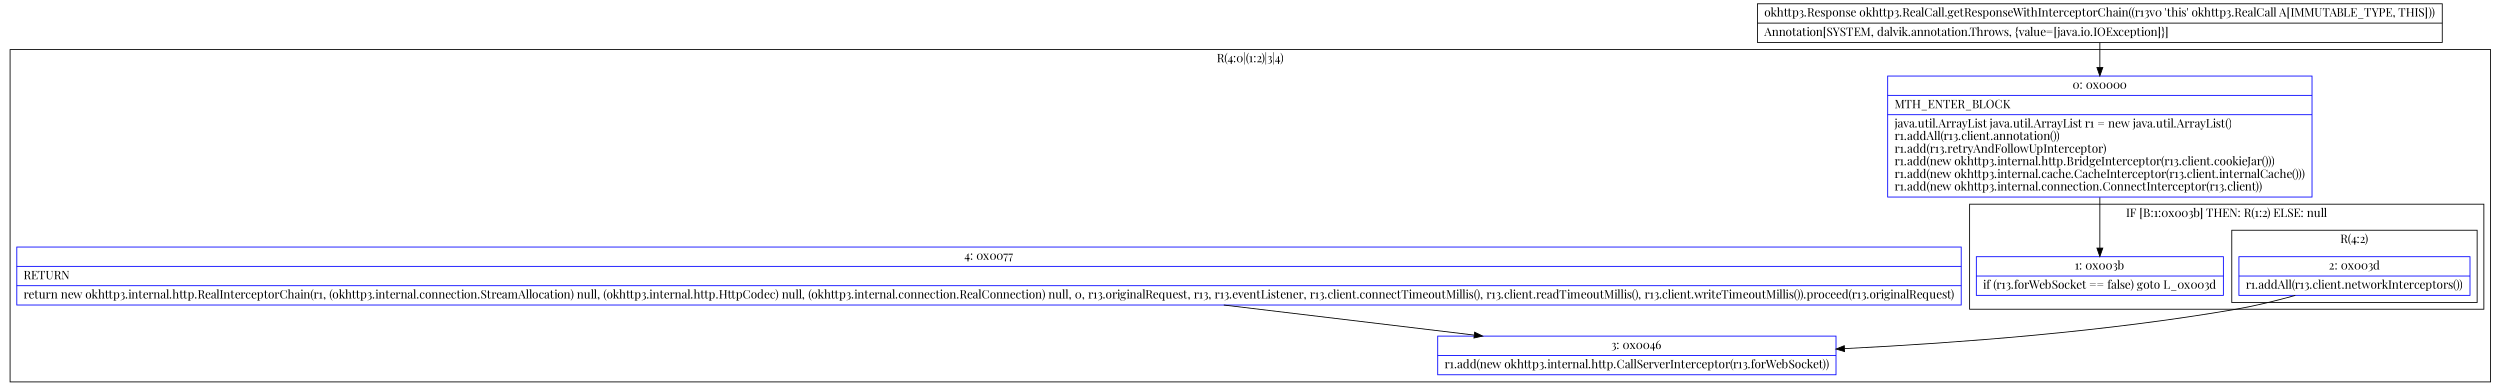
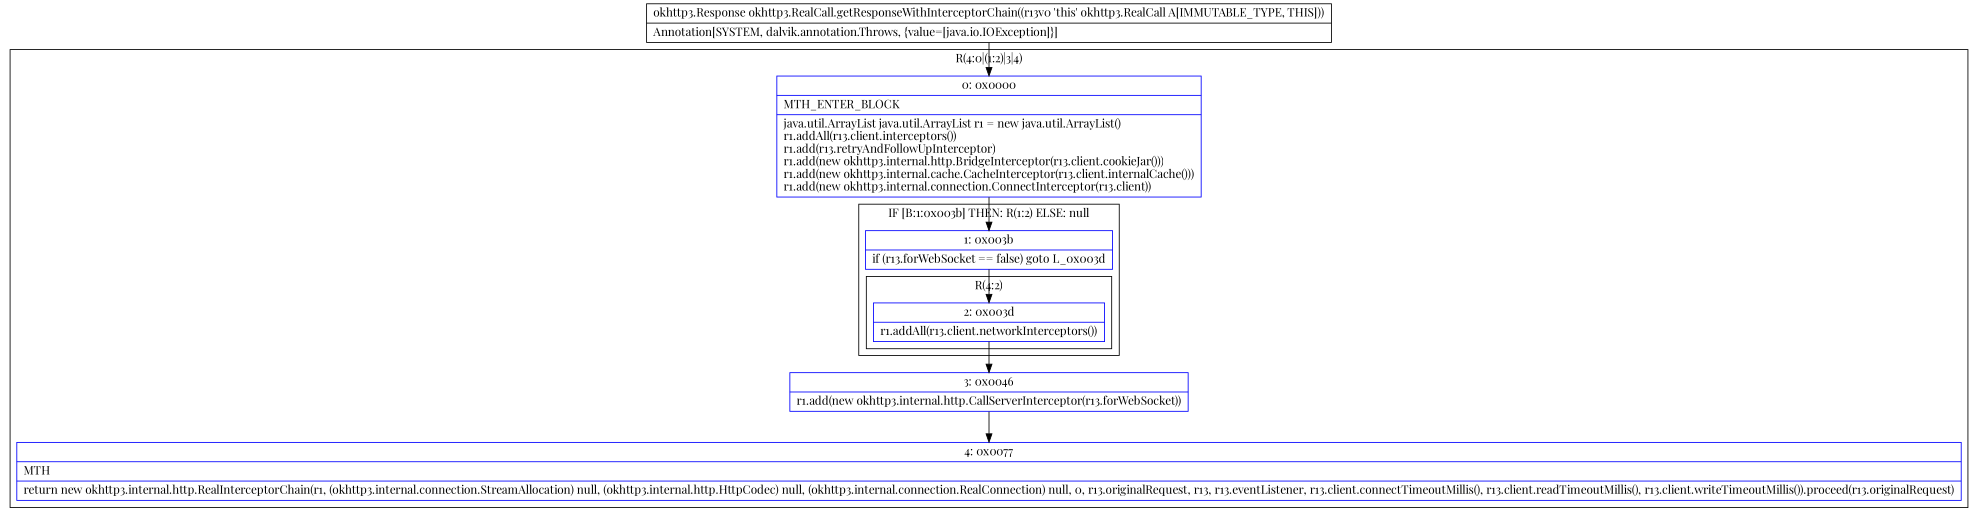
node "0: 0x0000": text "r1.addAll(r13.client.annotation())" -> "r1.addAll(r13.client.interceptors())"
node "4: 0x0077": text "RETURN" -> "MTH"
edge "1: 0x003b" -> "2: 0x003d": added
edge "4: 0x0077" -> "3: 0x0046": reversed
